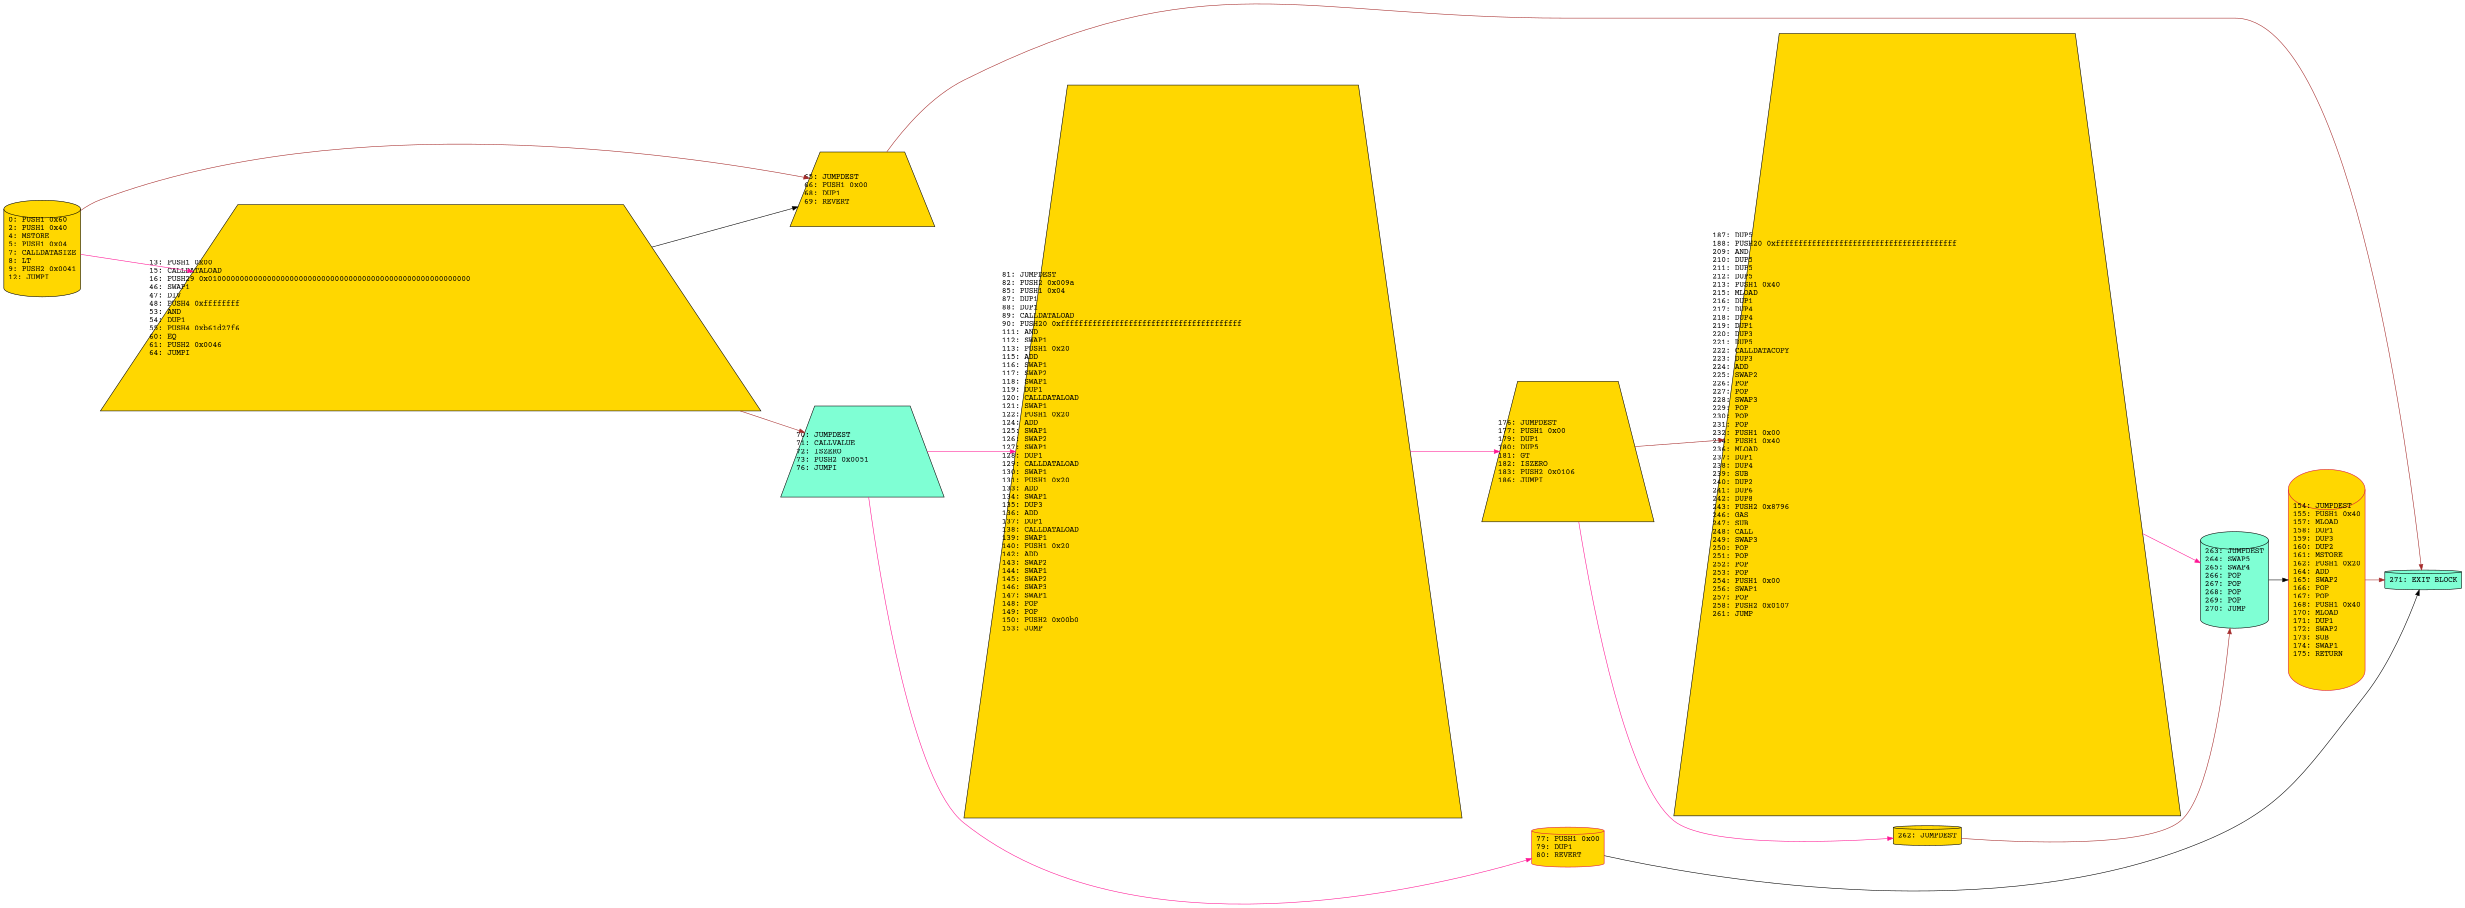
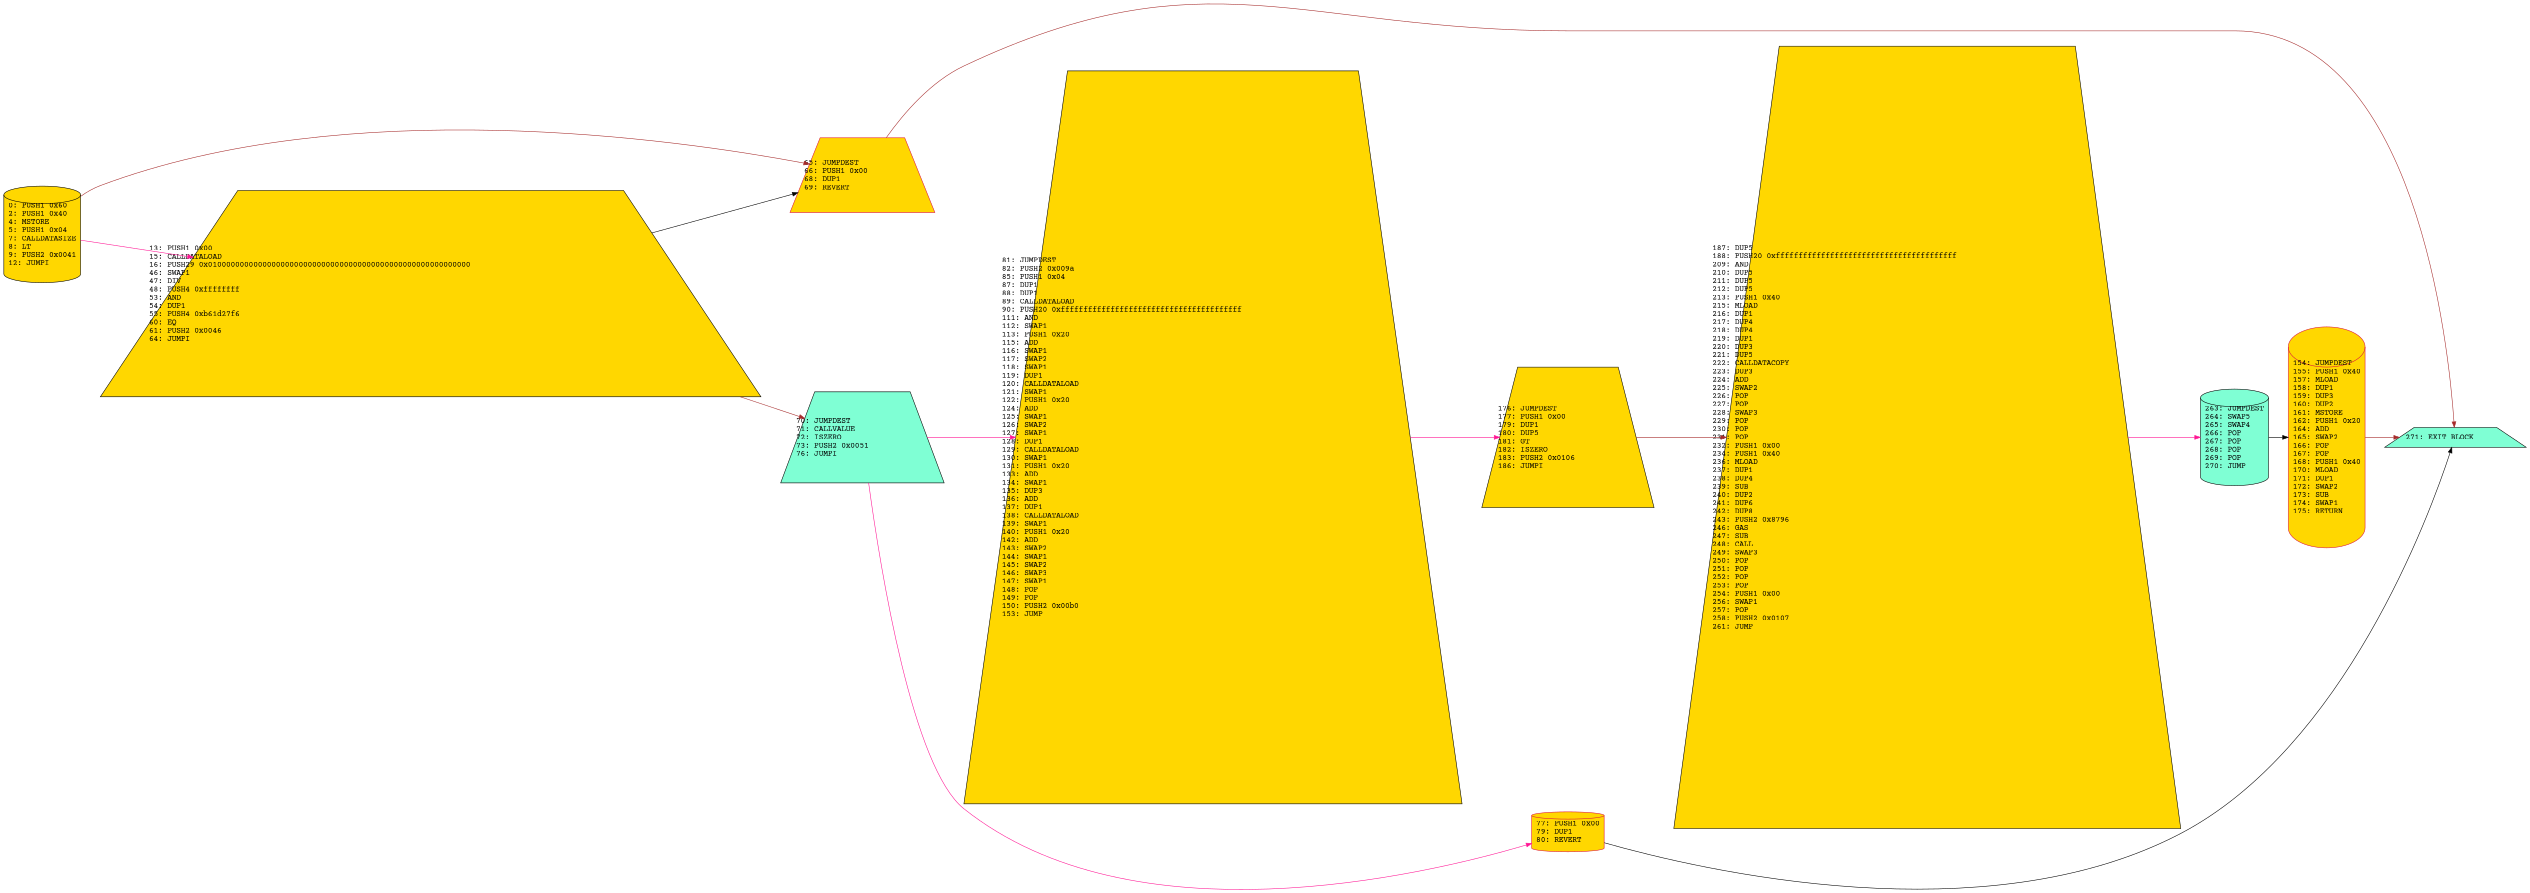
node "65: JUMPDEST 66: PUSH1 0x00 68: DUP1 69: REVERT": color black -> crimson
node "271: EXIT BLOCK": shape cylinder -> trapezium
node "262: JUMPDEST": removed
